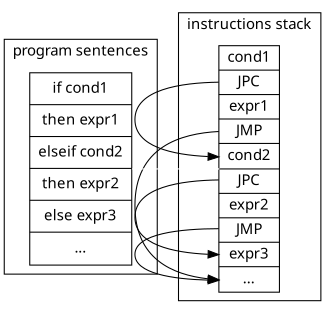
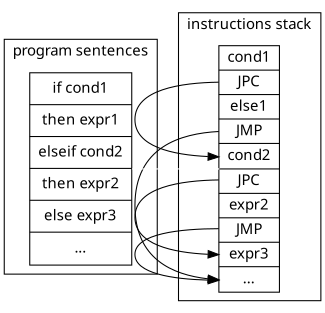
node "cond1": text "expr1" -> "else1"
